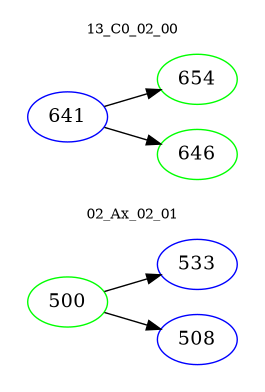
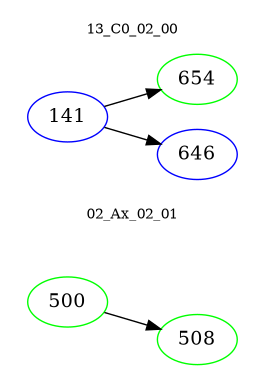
node "641": label "641" -> "141"
node "646": color green -> blue
node "533": removed
node "508": color blue -> green
